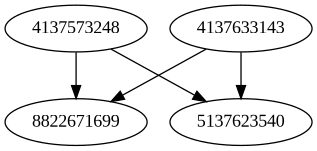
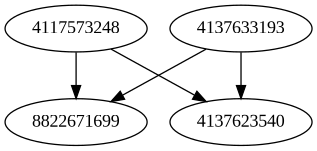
node "4137573248": label "4137573248" -> "4117573248"
node "4137633143": label "4137633143" -> "4137633193"
node "5137623540": label "5137623540" -> "4137623540"
